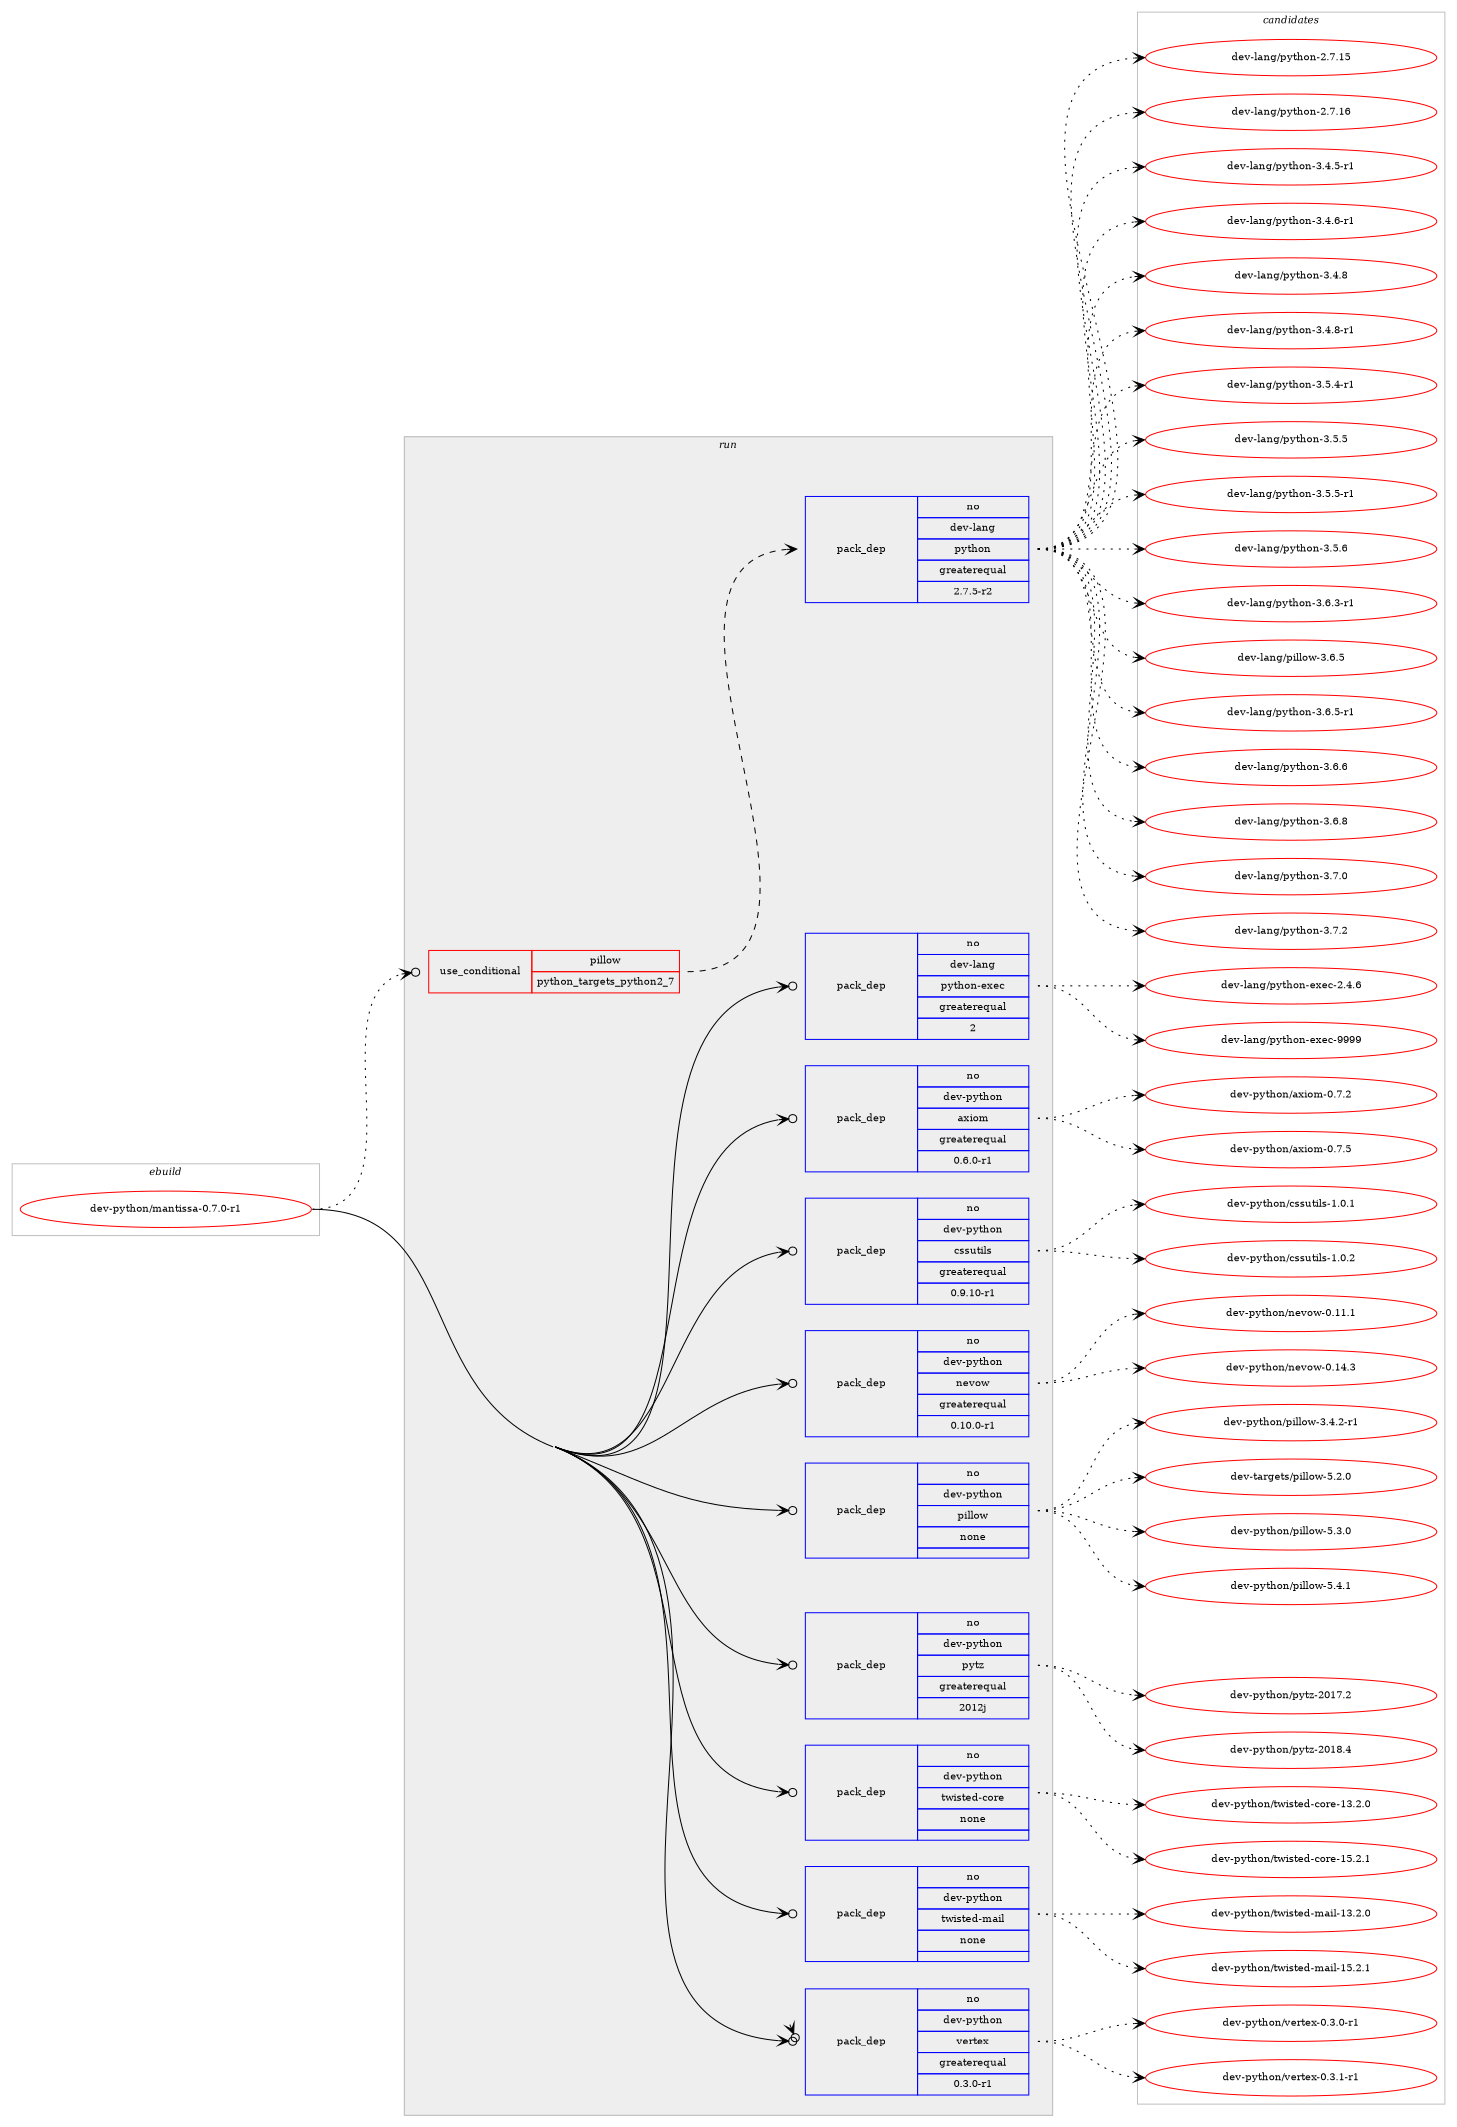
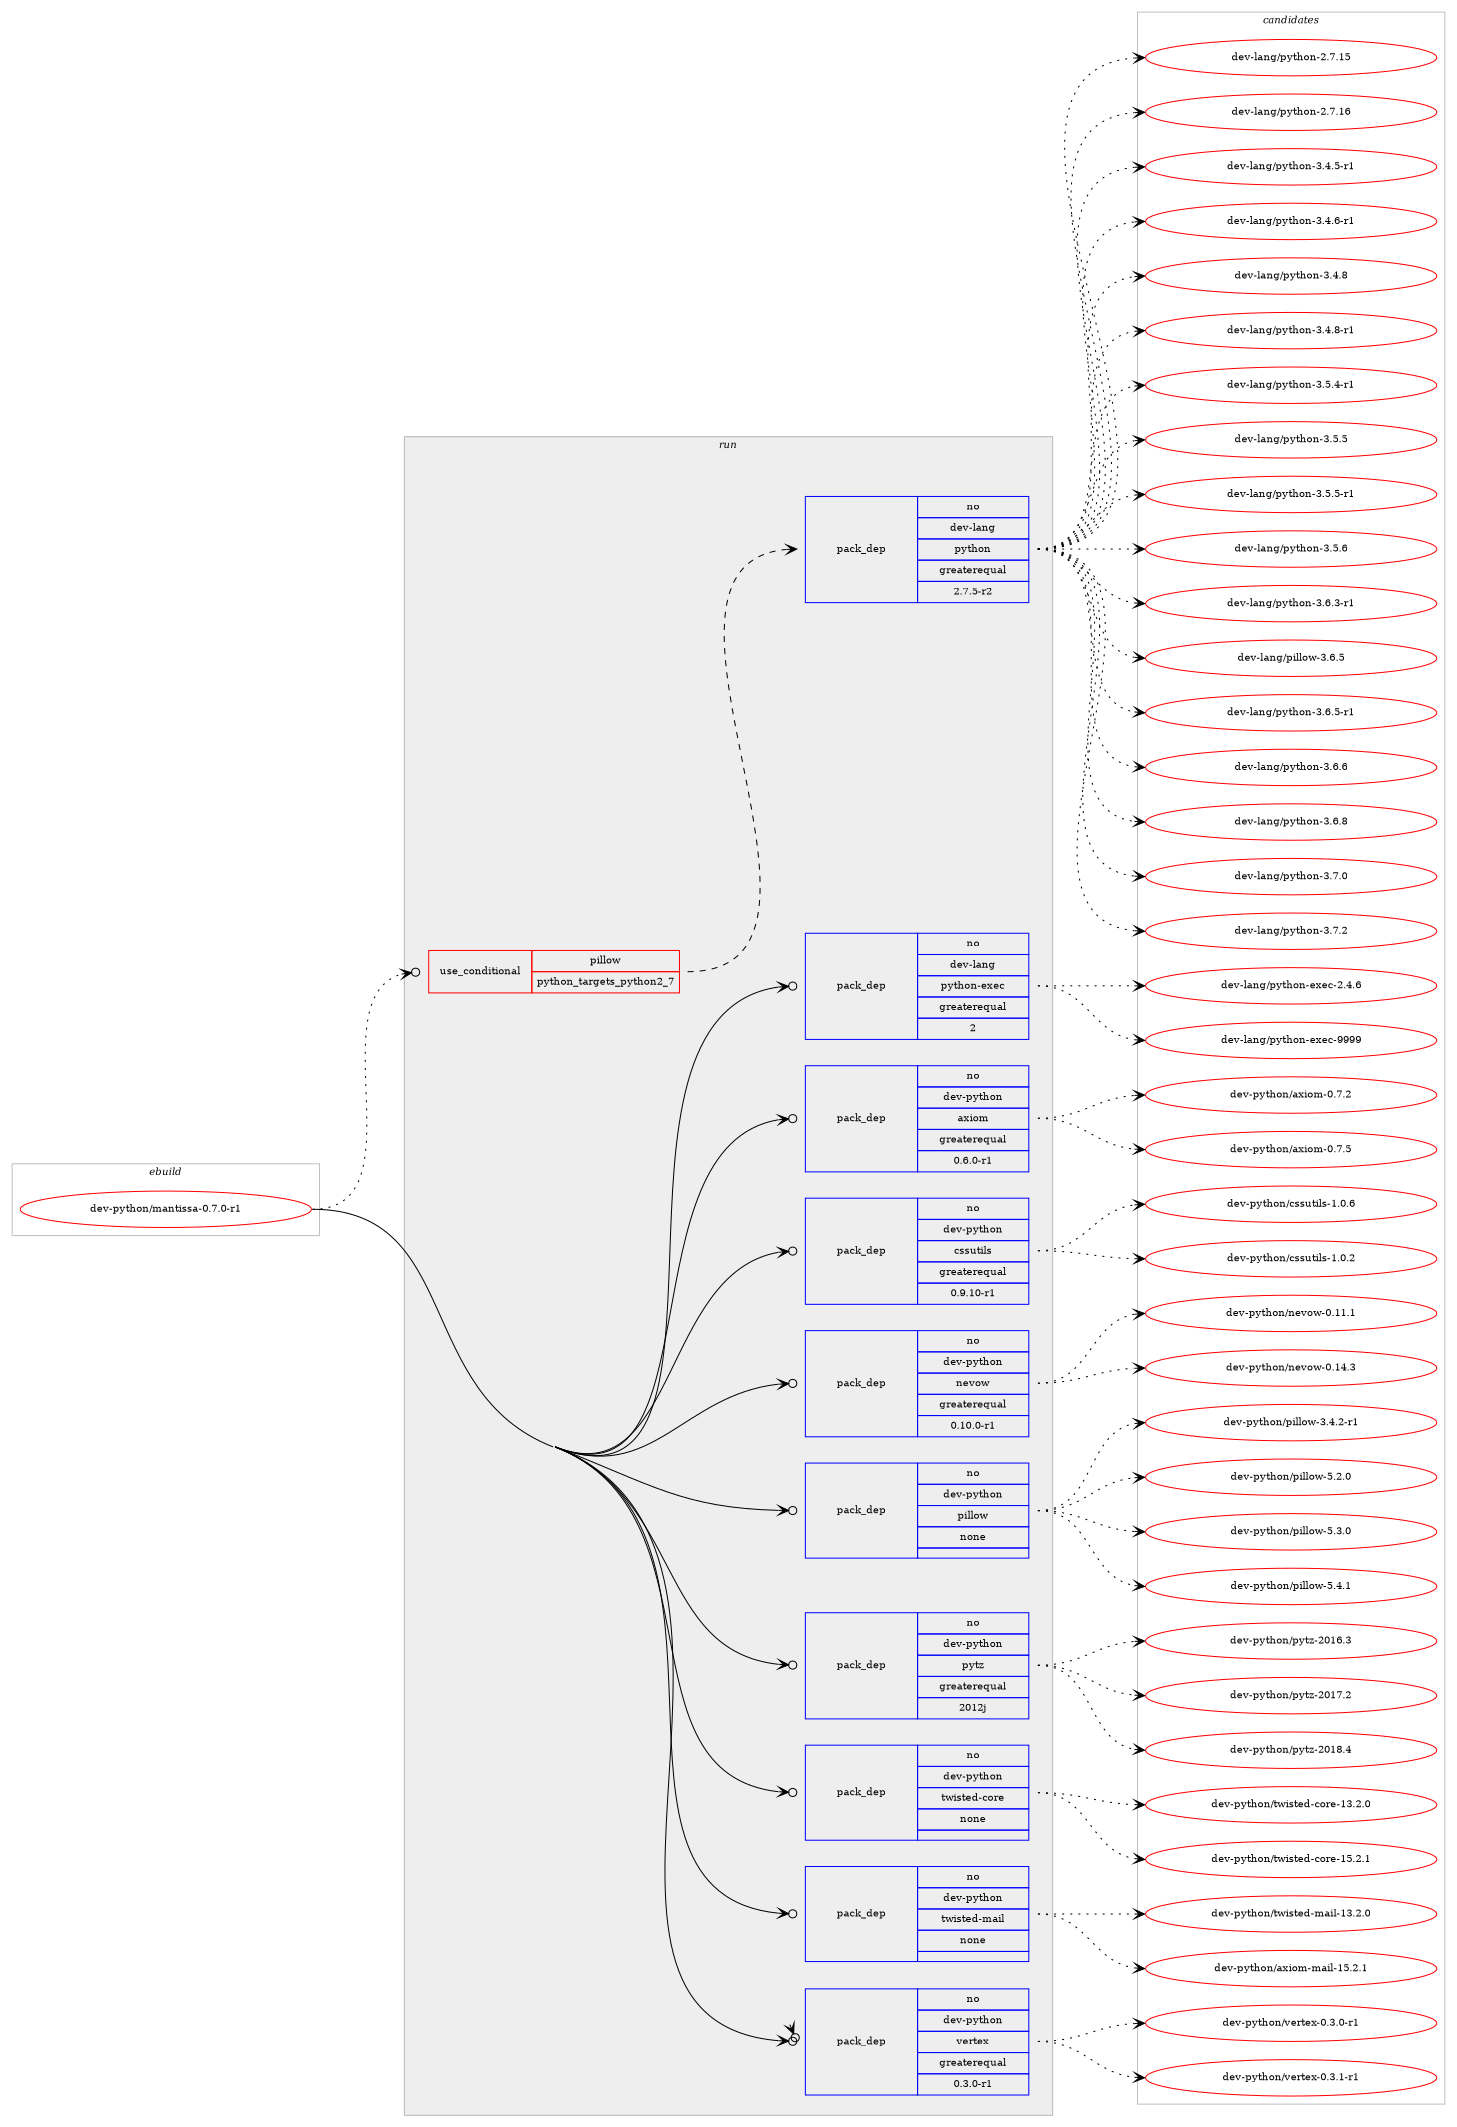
node "dev-python/cssutils-1.0.1": label "dev-python/cssutils-1.0.1" -> "dev-python/cssutils-1.0.6"
node "dev-targets/pillow-5.2.0": label "dev-targets/pillow-5.2.0" -> "dev-python/pillow-5.2.0"
node "dev-python/pytz-2016.3": added
node "dev-python/twisted-mail-15.2.1": label "dev-python/twisted-mail-15.2.1" -> "dev-python/axiom-mail-15.2.1"
